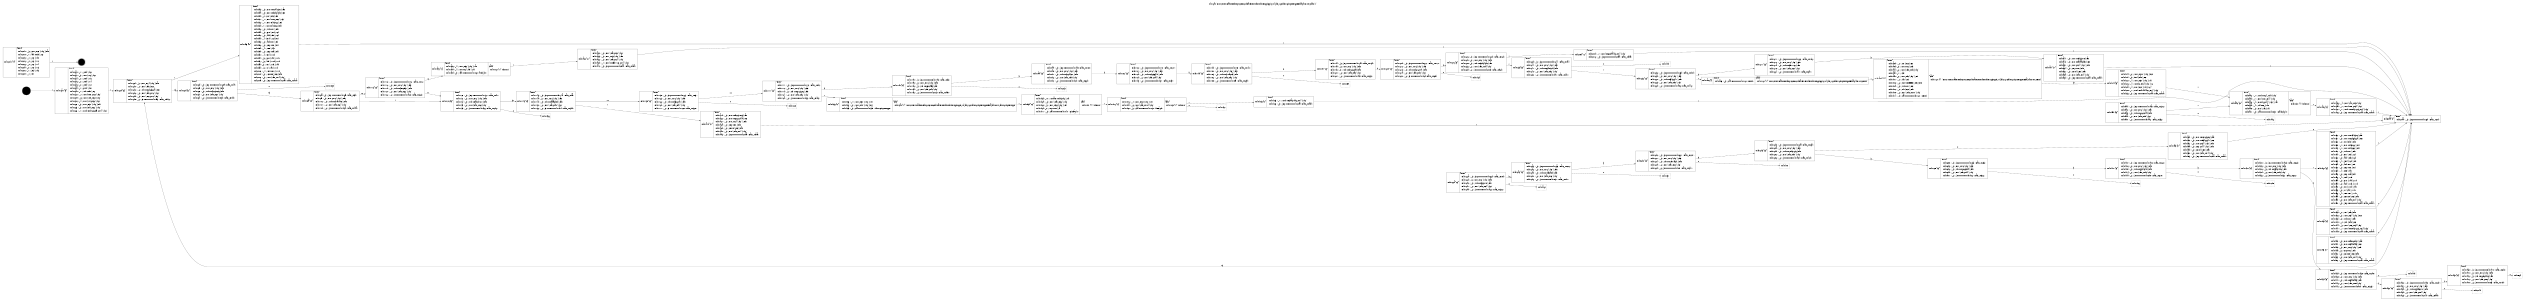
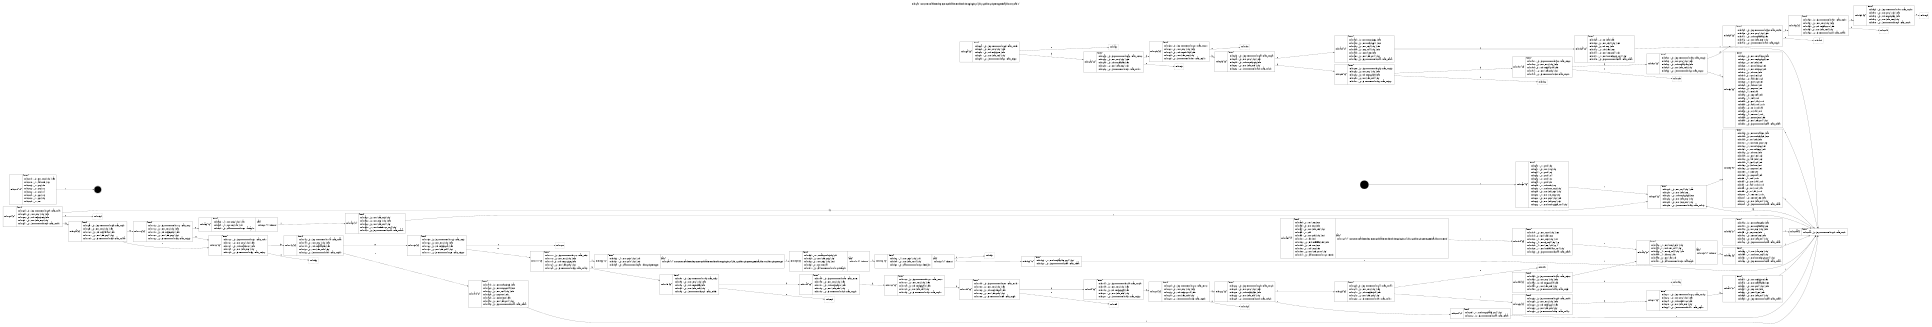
node "0x401ae8 [5]": removed
edge "0x401aed [44]" -> "0x401b19 [33]": label " 31" -> " 1"
edge "0x4016cd [23]" -> "0x4016e4 [22]": reversed
edge "0x401acd [27]" -> "0x4020aa [5]": now "0x401acd [27]" -> "0x401b3a [25]"
